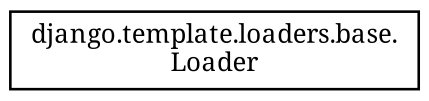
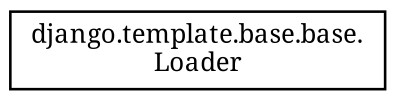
node "django.template.loaders.base. Loader": label "django.template.loaders.base. Loader" -> "django.template.base.base. Loader"
